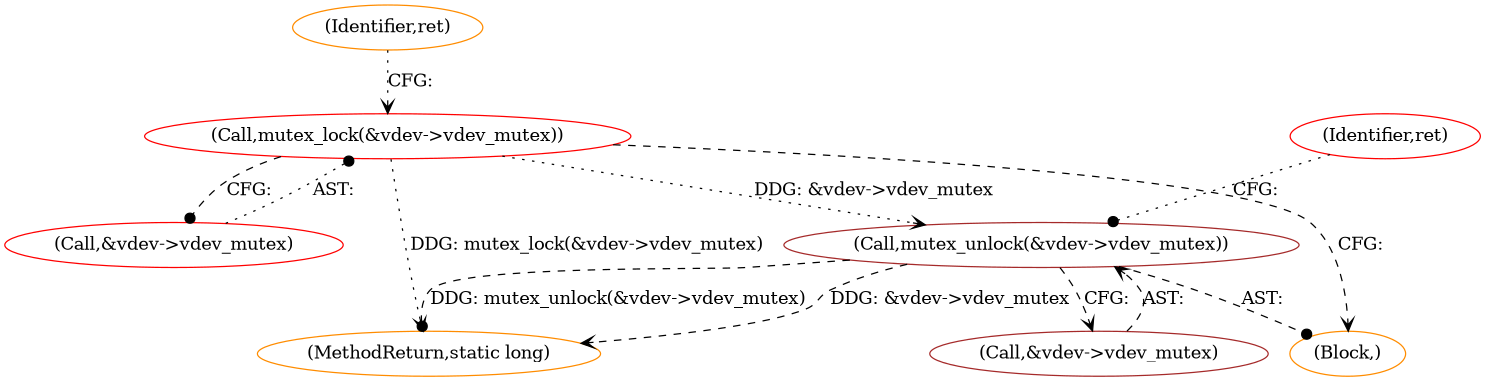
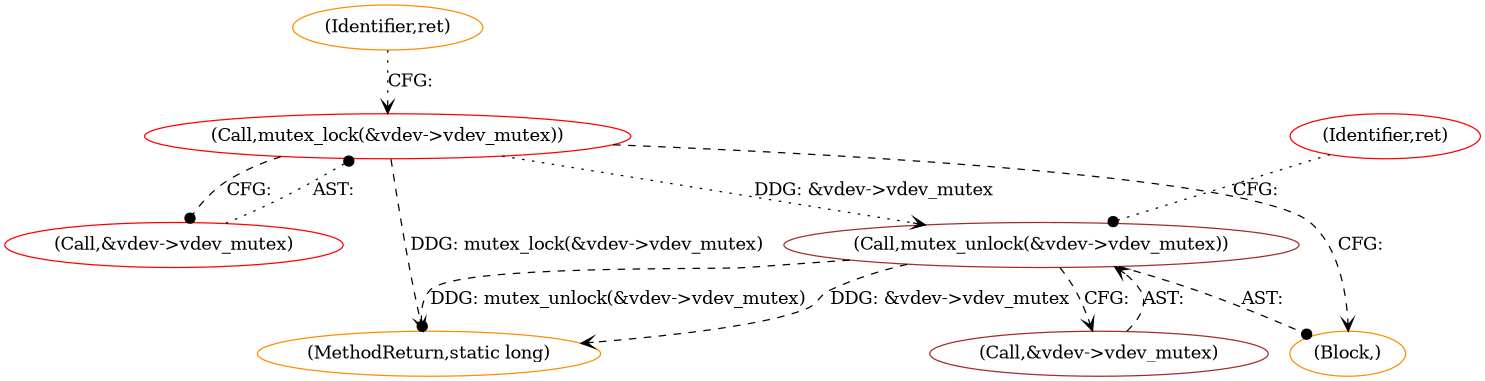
edge "(Call,mutex_lock(&vdev->vdev_mutex))" -> "(MethodReturn,static long)": style dotted -> dashed
